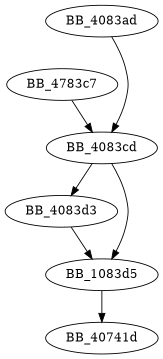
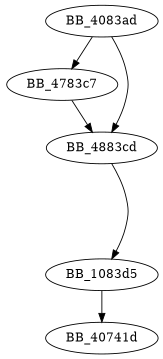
edge "BB_4083ad" -> "BB_4783c7": added
node "BB_4083cd": label "BB_4083cd" -> "BB_4883cd"
node "BB_4083d3": removed
